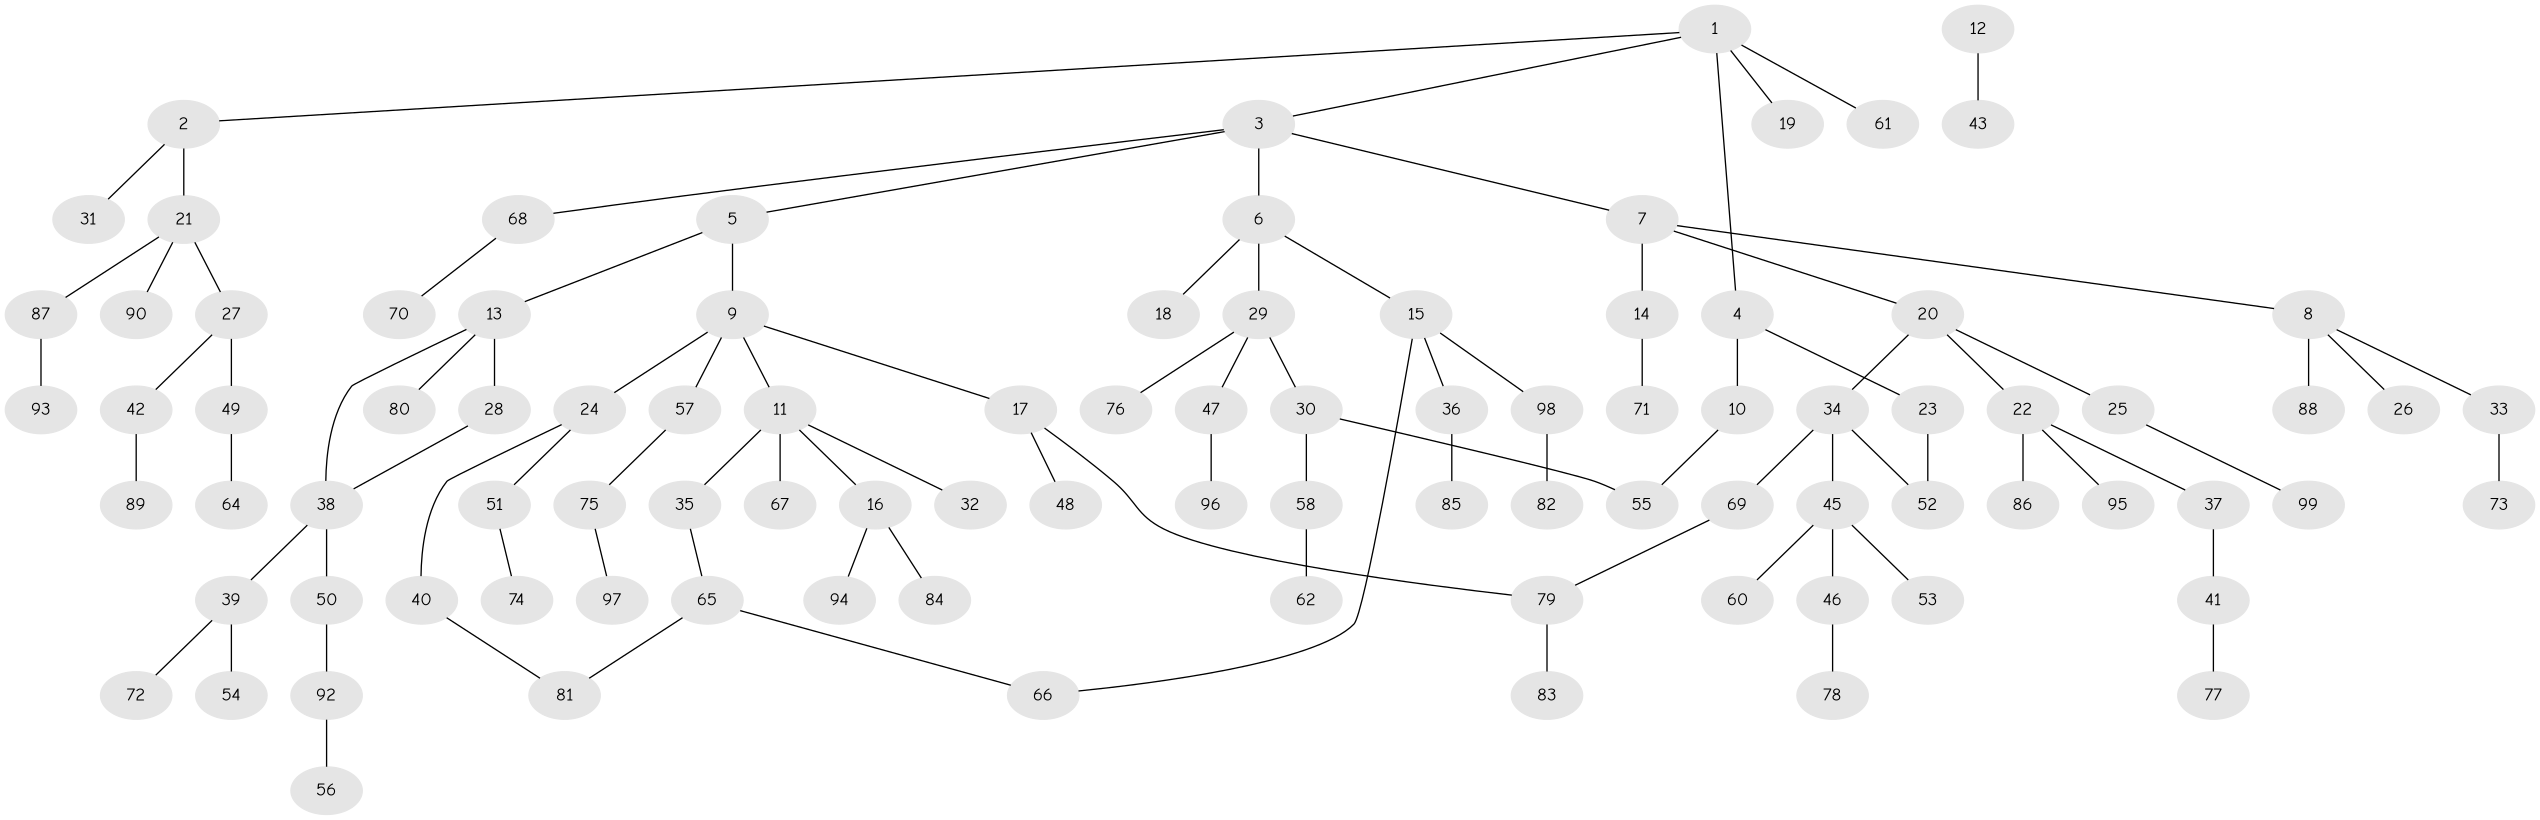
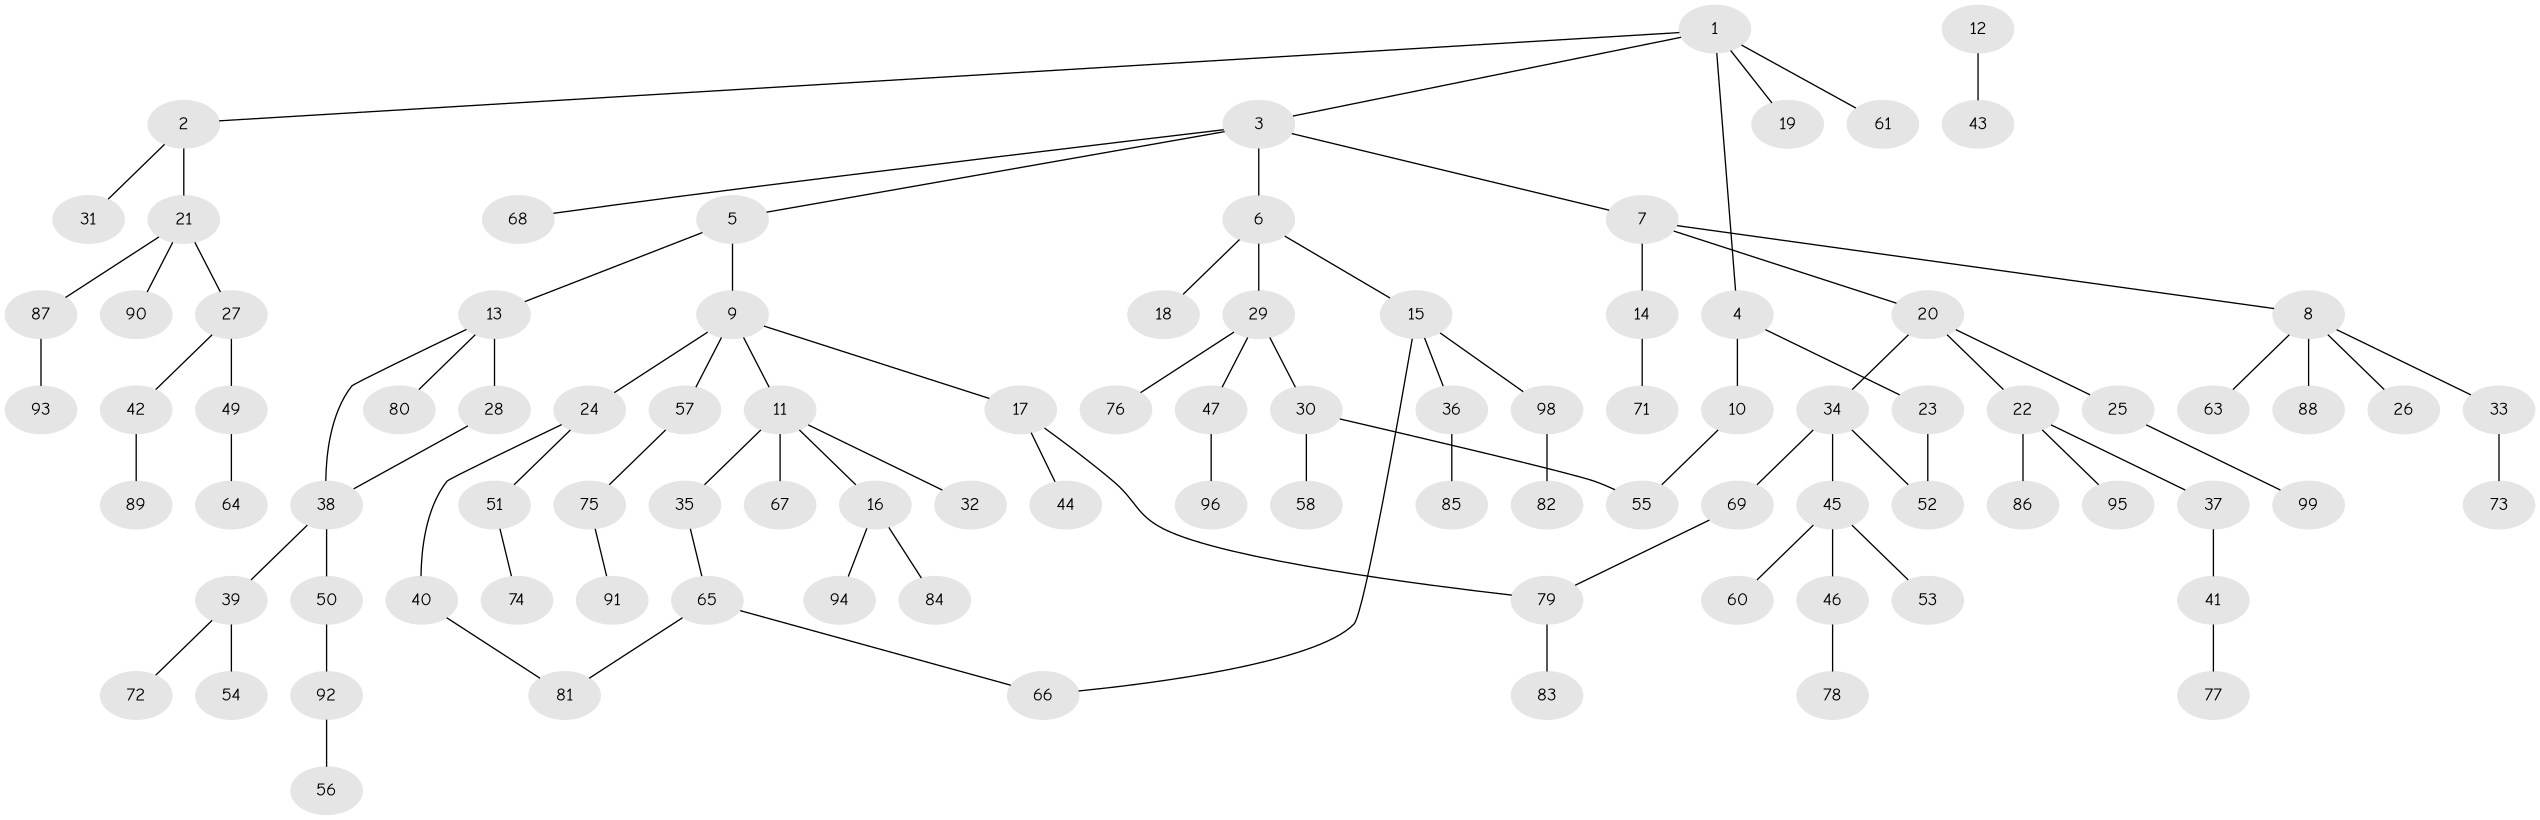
node "70": removed
node "63": added
node "48": label "48" -> "44"
node "97": label "97" -> "91"
node "62": removed
